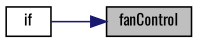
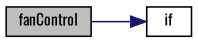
edge "if" -> "fanControl": reversed
